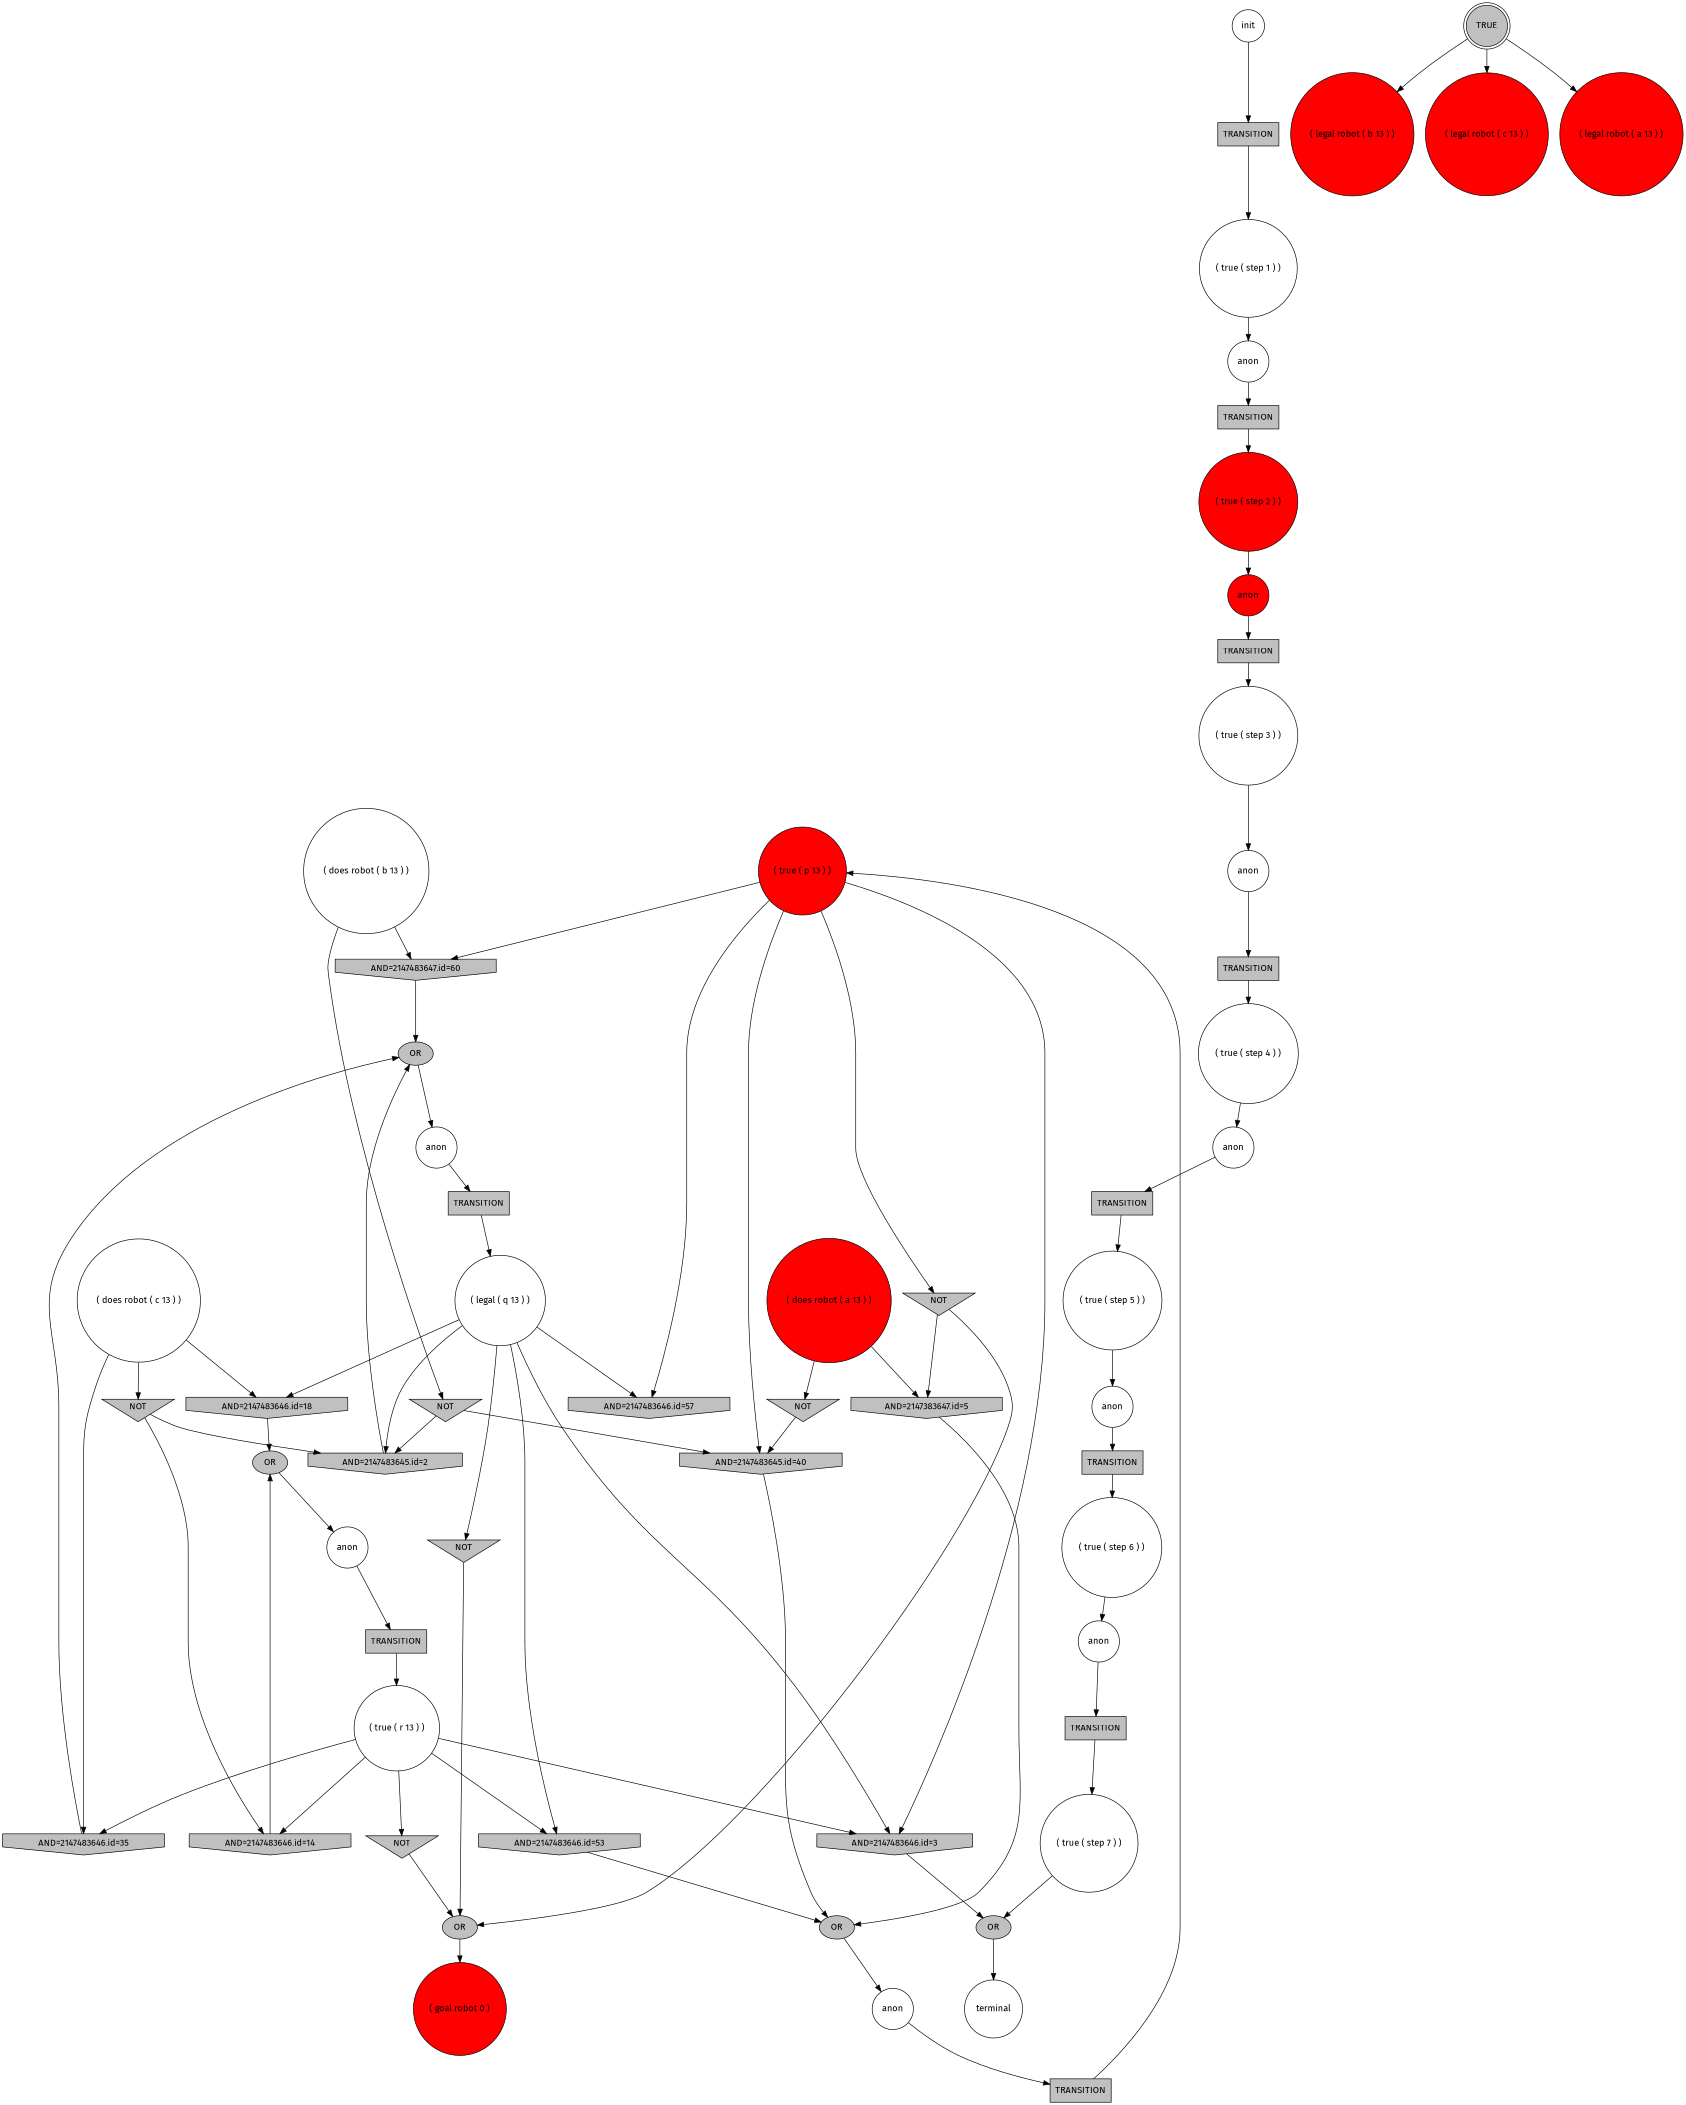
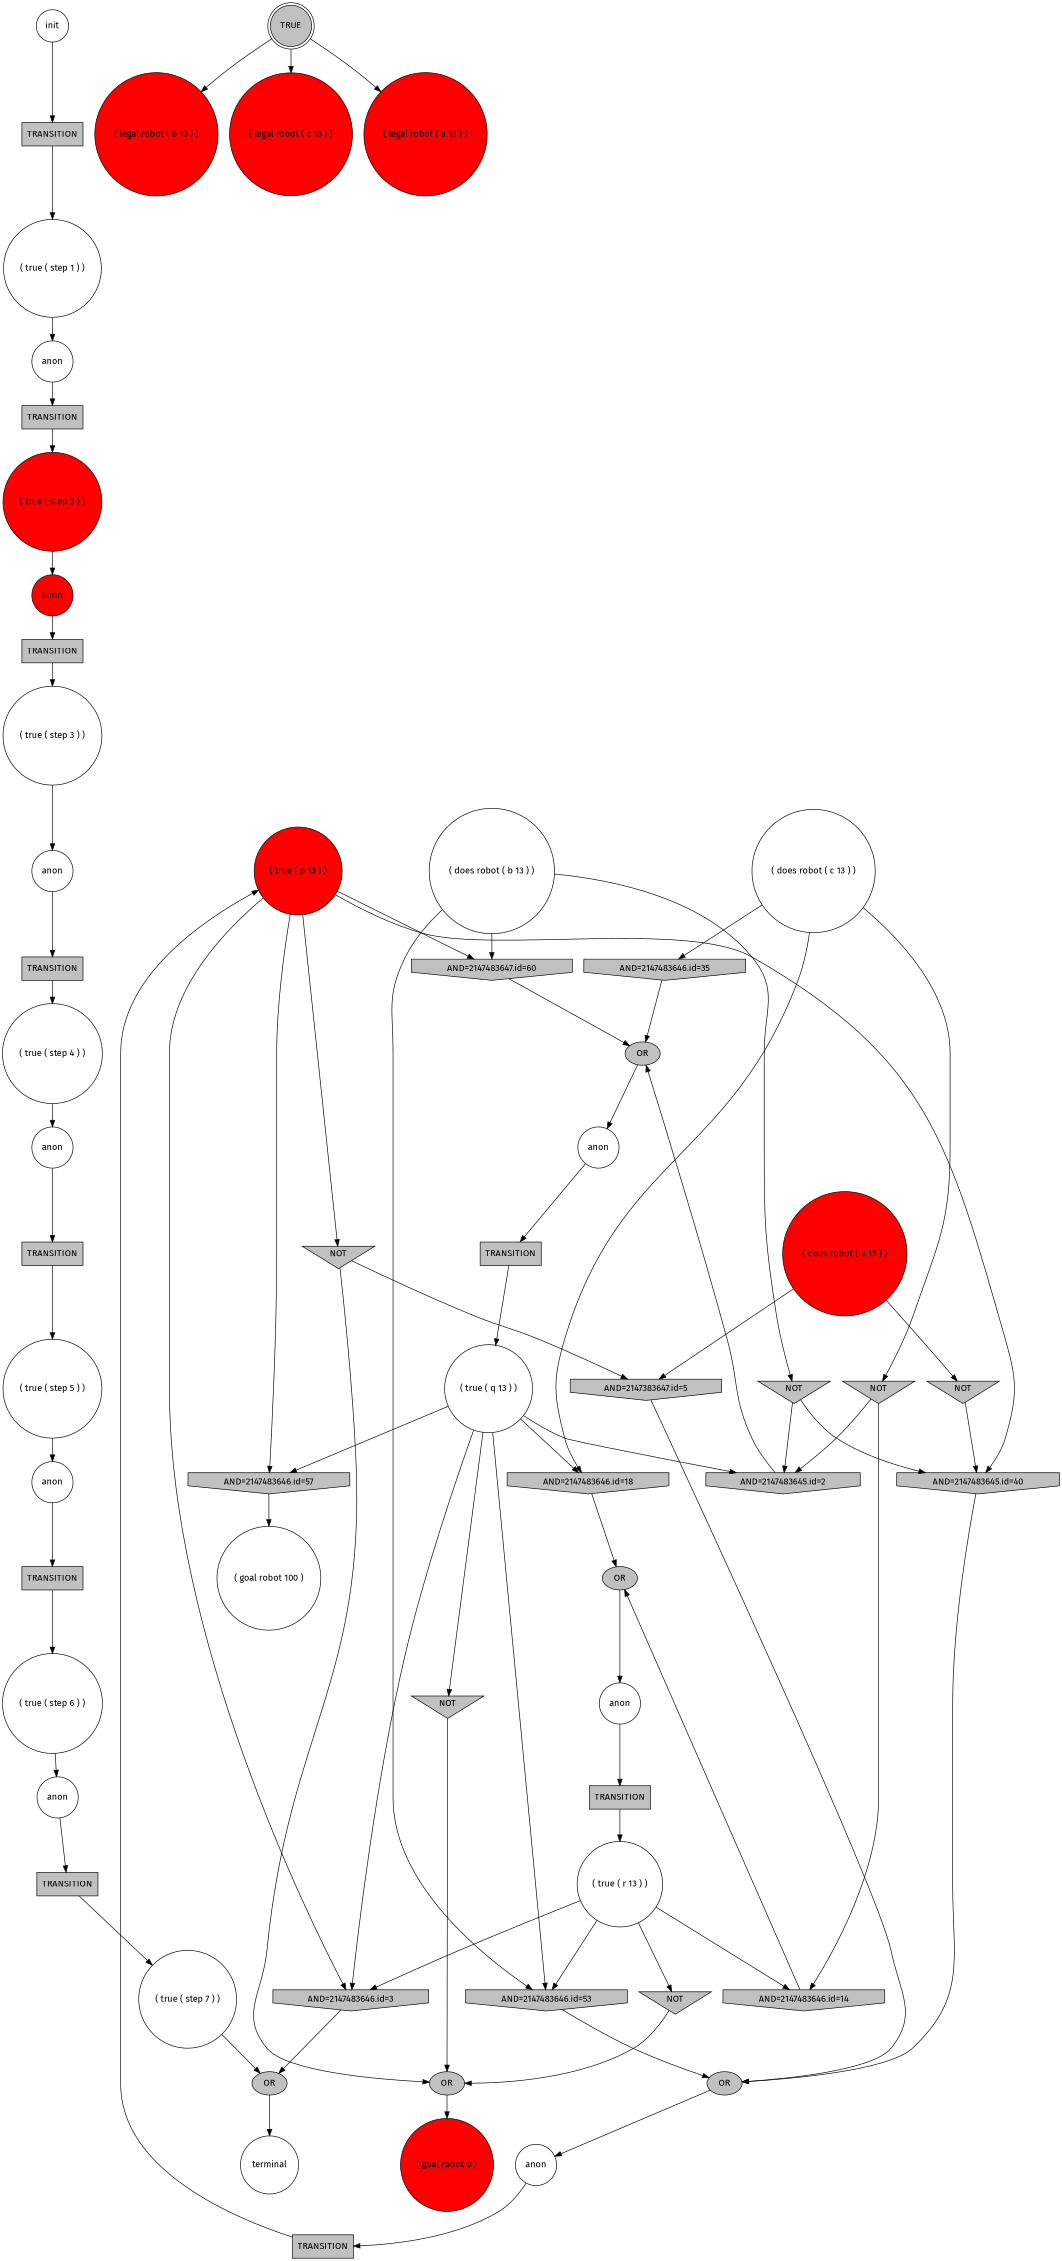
node "( legal ( q 13 ) )": label "( legal ( q 13 ) )" -> "( true ( q 13 ) )"
edge "( does robot ( b 13 ) )" -> "AND=2147483646.id=53": added
node "( goal robot 100 )": added
edge "( true ( r 13 ) )" -> "AND=2147483646.id=35": removed
